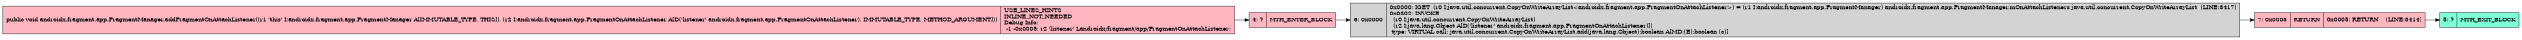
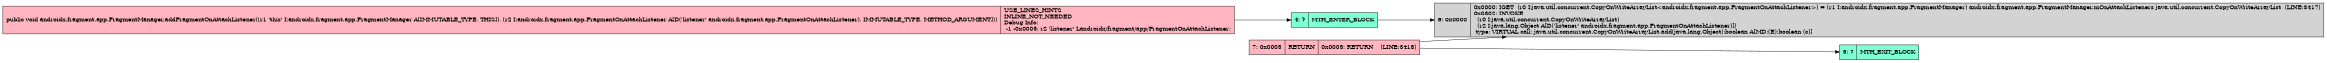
node "4: ?": fillcolor lightpink -> aquamarine
edge "6: 0x0000" -> "7: 0x0005": reversed
node "7: 0x0005": text "0x0005: RETURN    (LINE:3414)" -> "0x0005: RETURN    (LINE:3418)"
